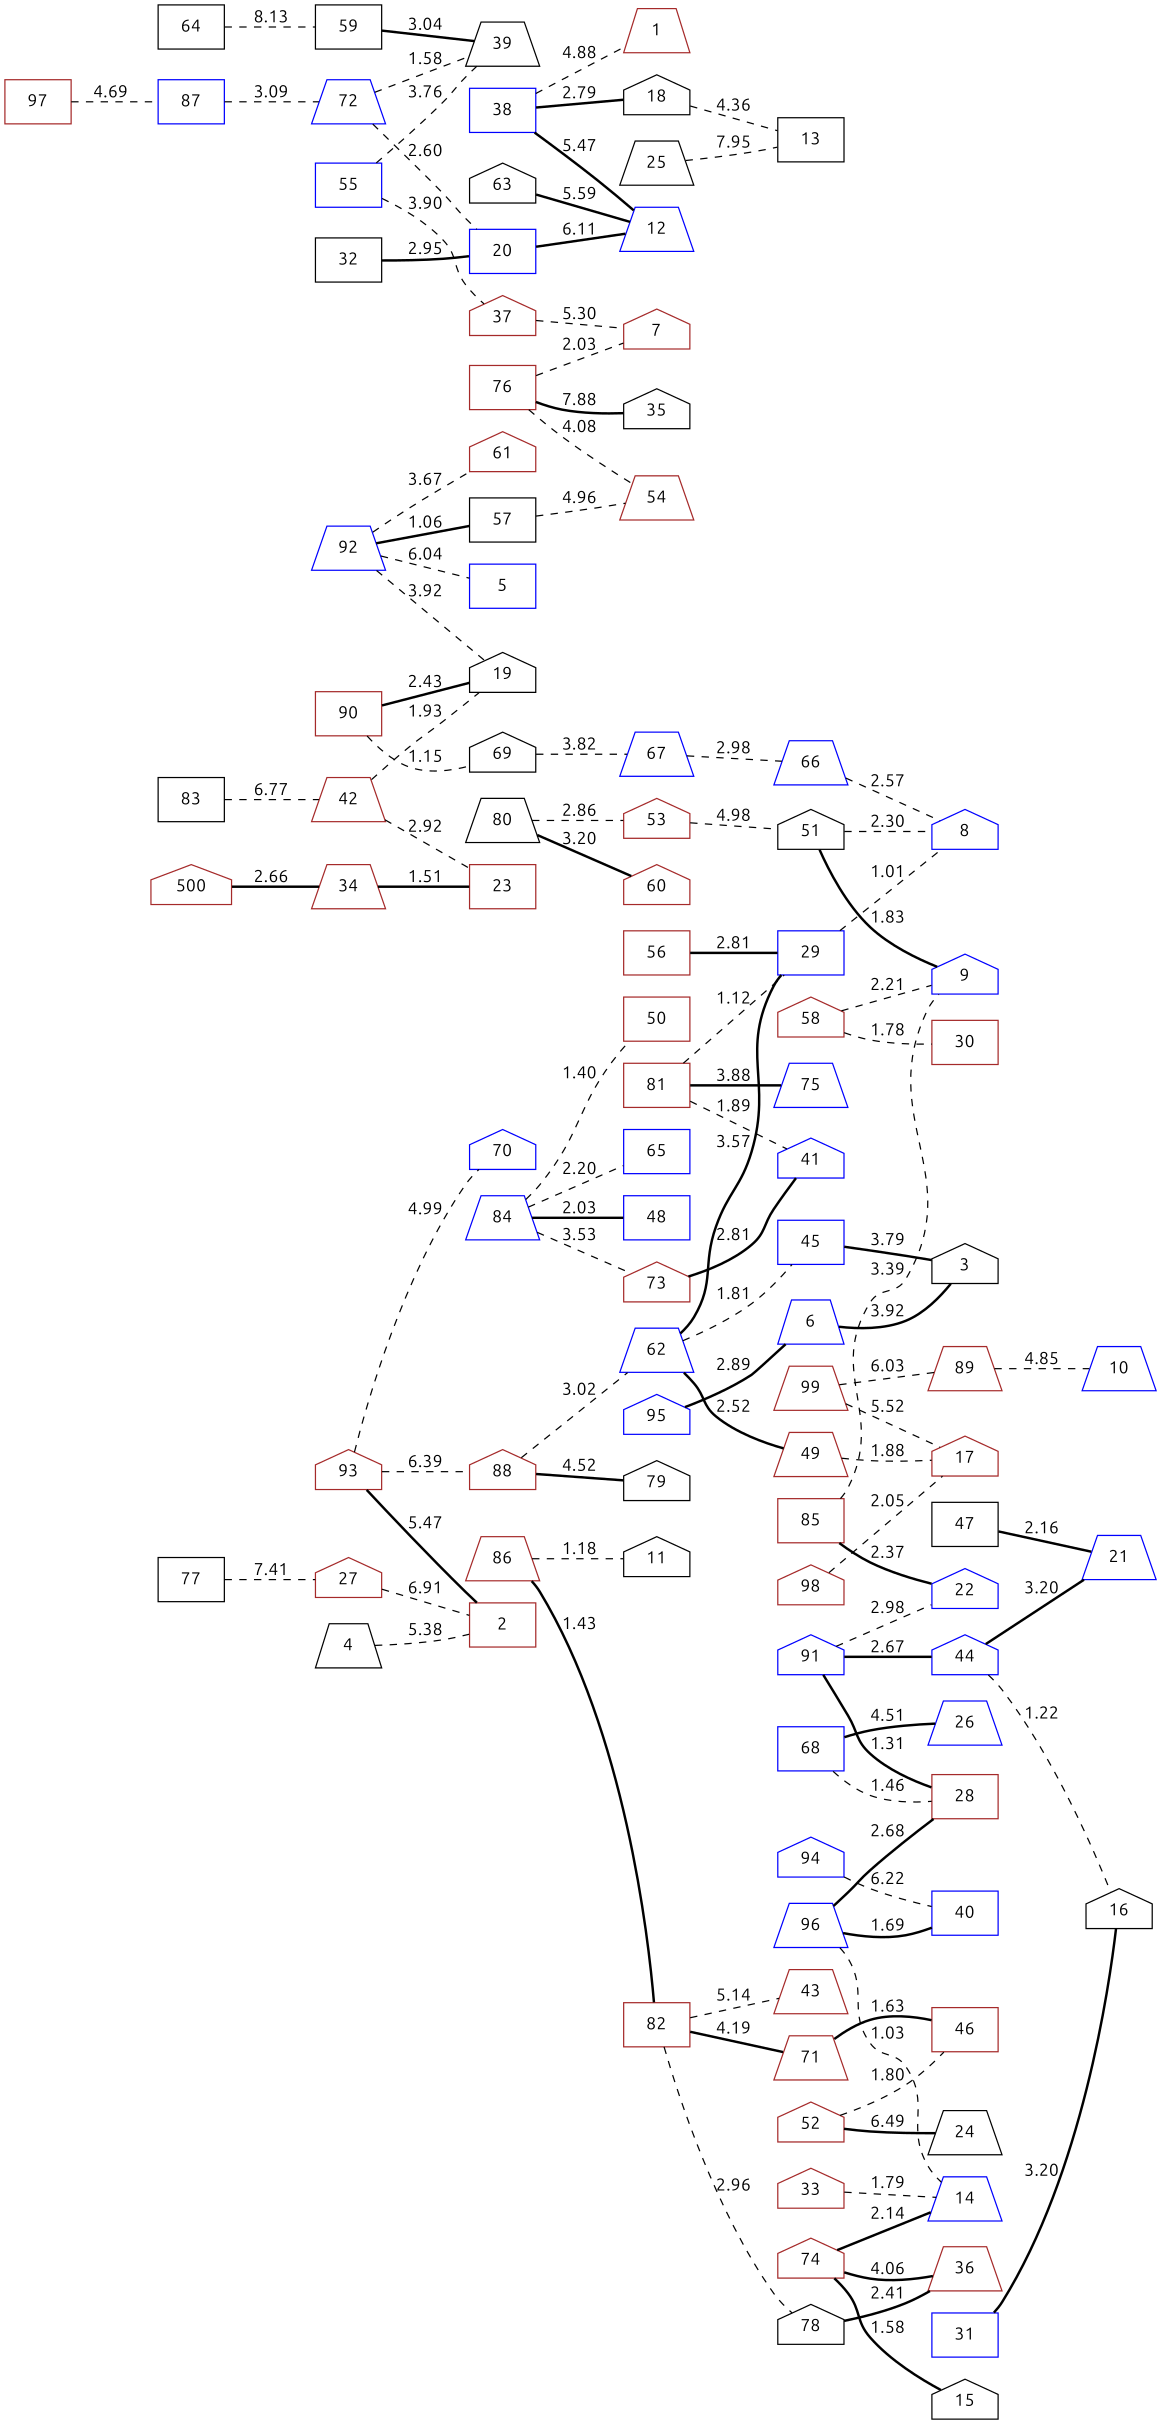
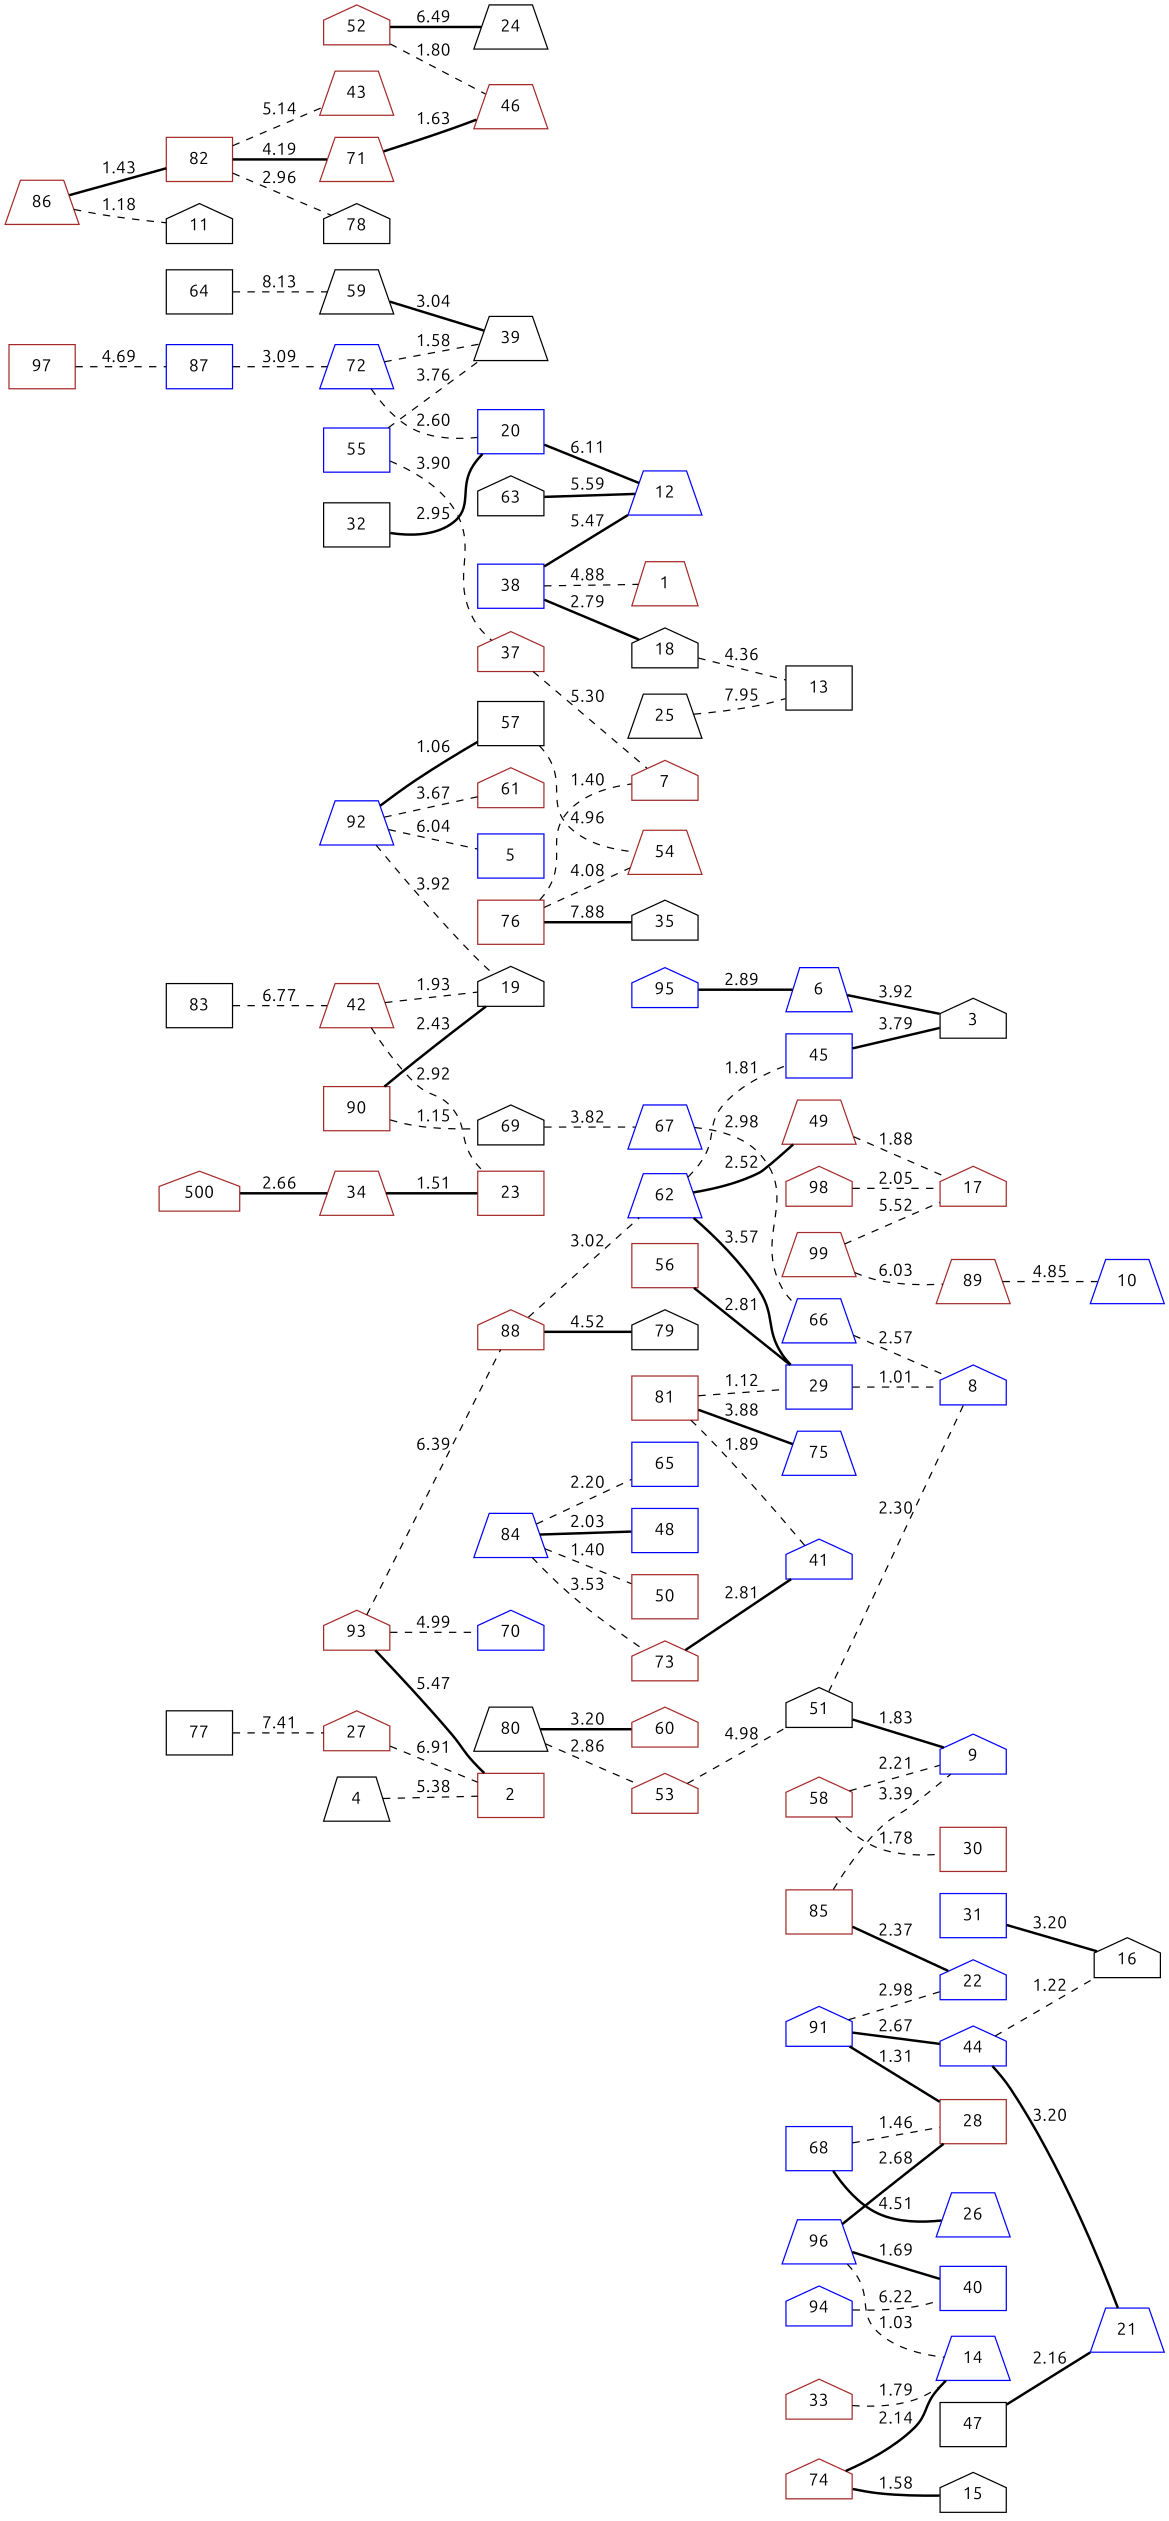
node "59": shape box -> trapezium
edge "7" -- "76": label "2.03" -> "1.40"
node "46": shape box -> trapezium
node "36": removed
